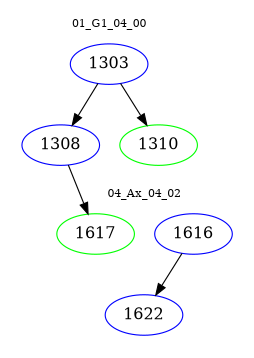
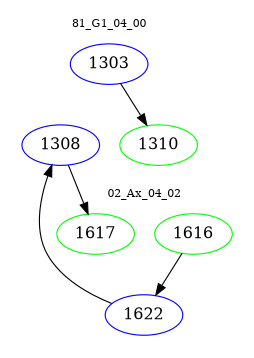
cluster "01_G1_04_00": label "01_G1_04_00" -> "81_G1_04_00"
edge "1303" -> "1308": now "1622" -> "1308"
cluster "04_Ax_04_02": label "04_Ax_04_02" -> "02_Ax_04_02"
node "1616": color blue -> green
